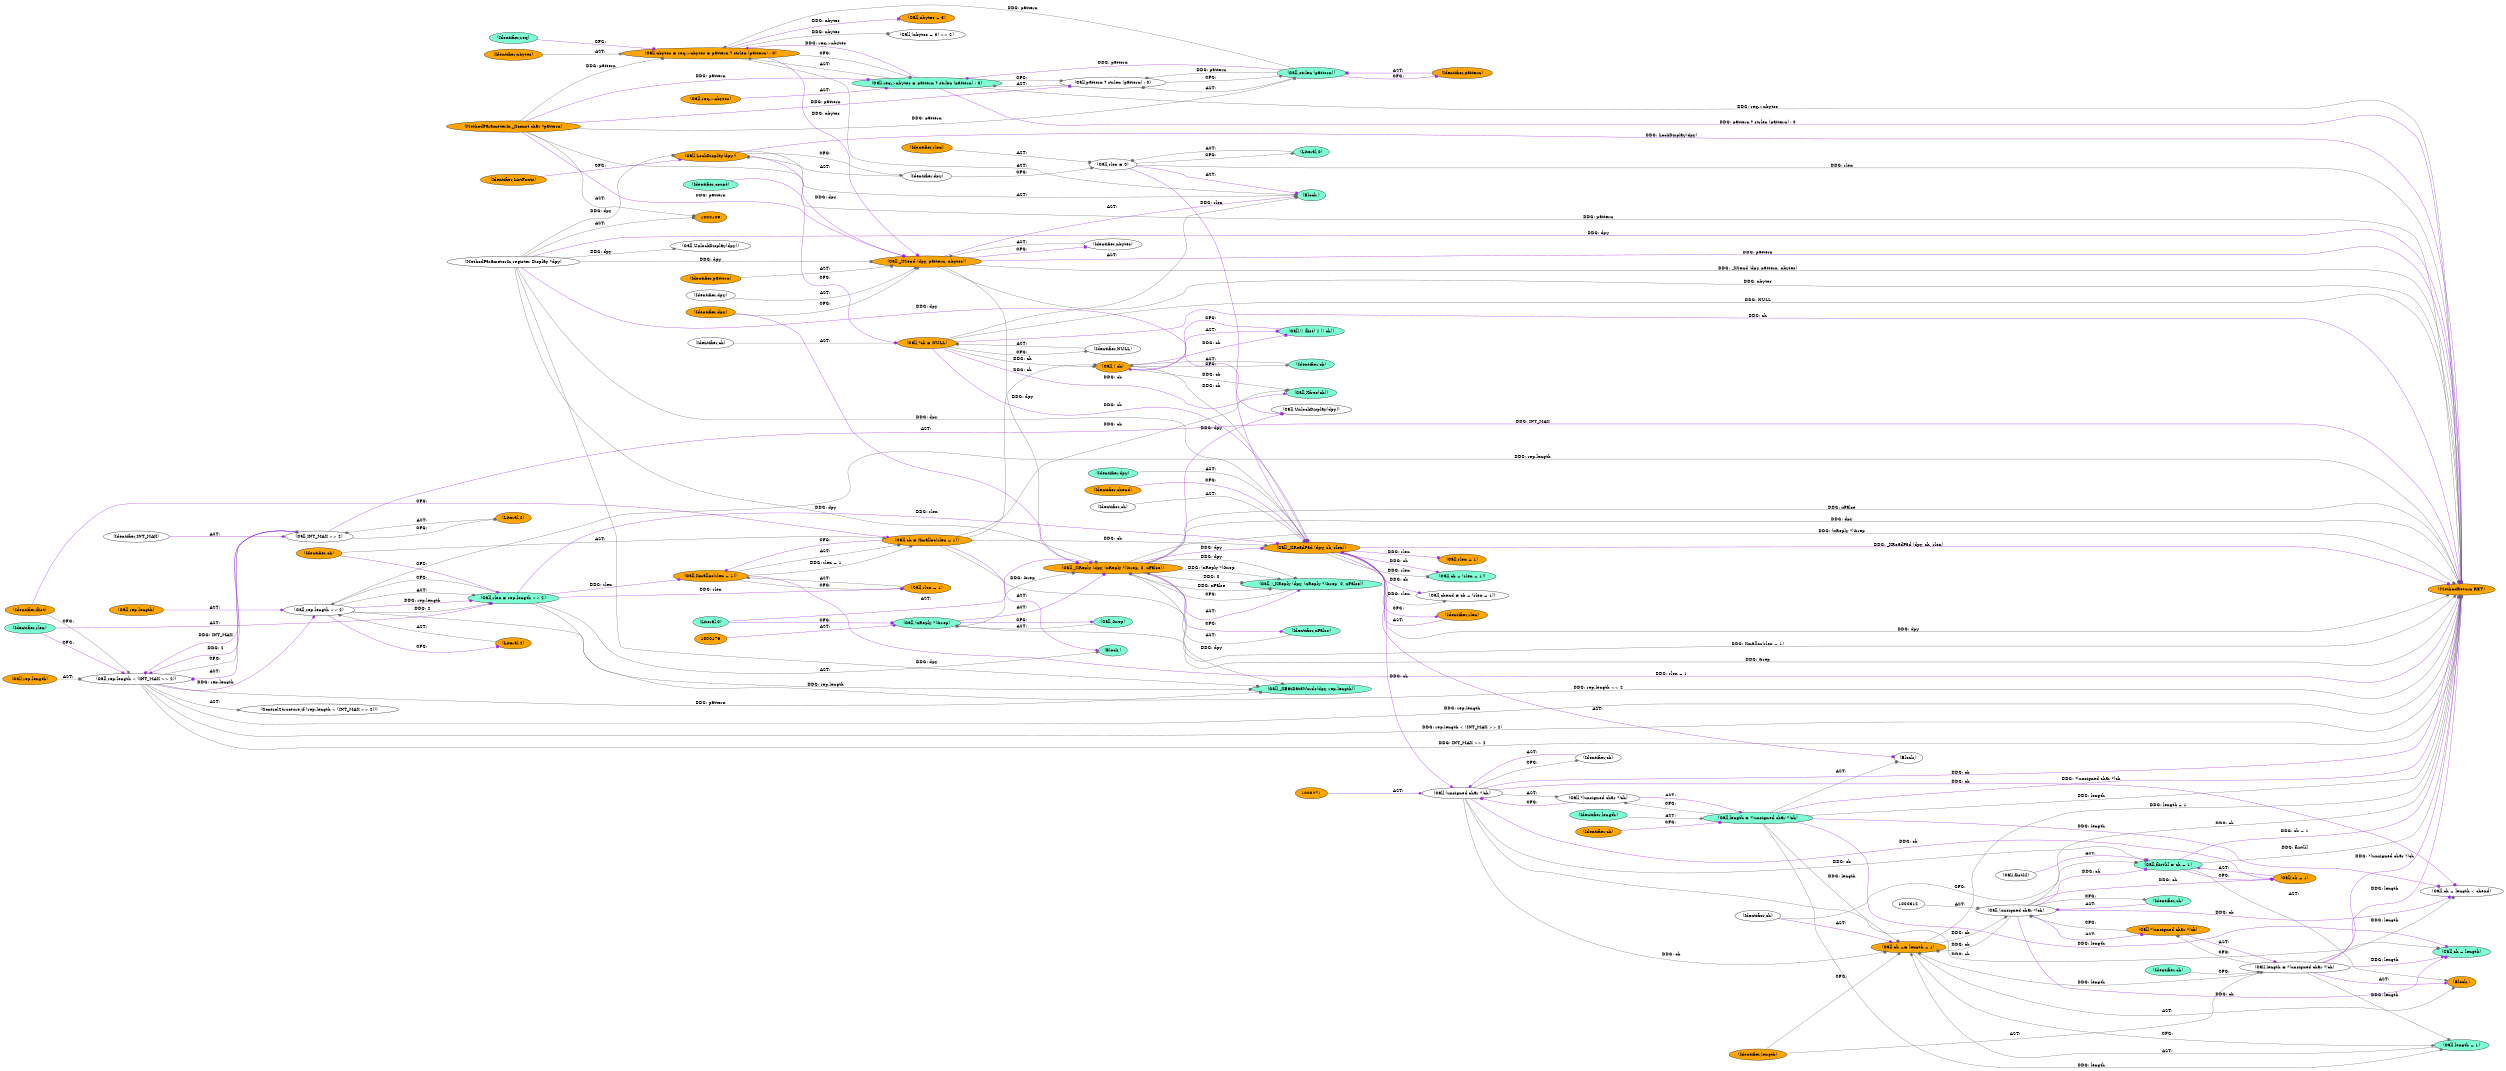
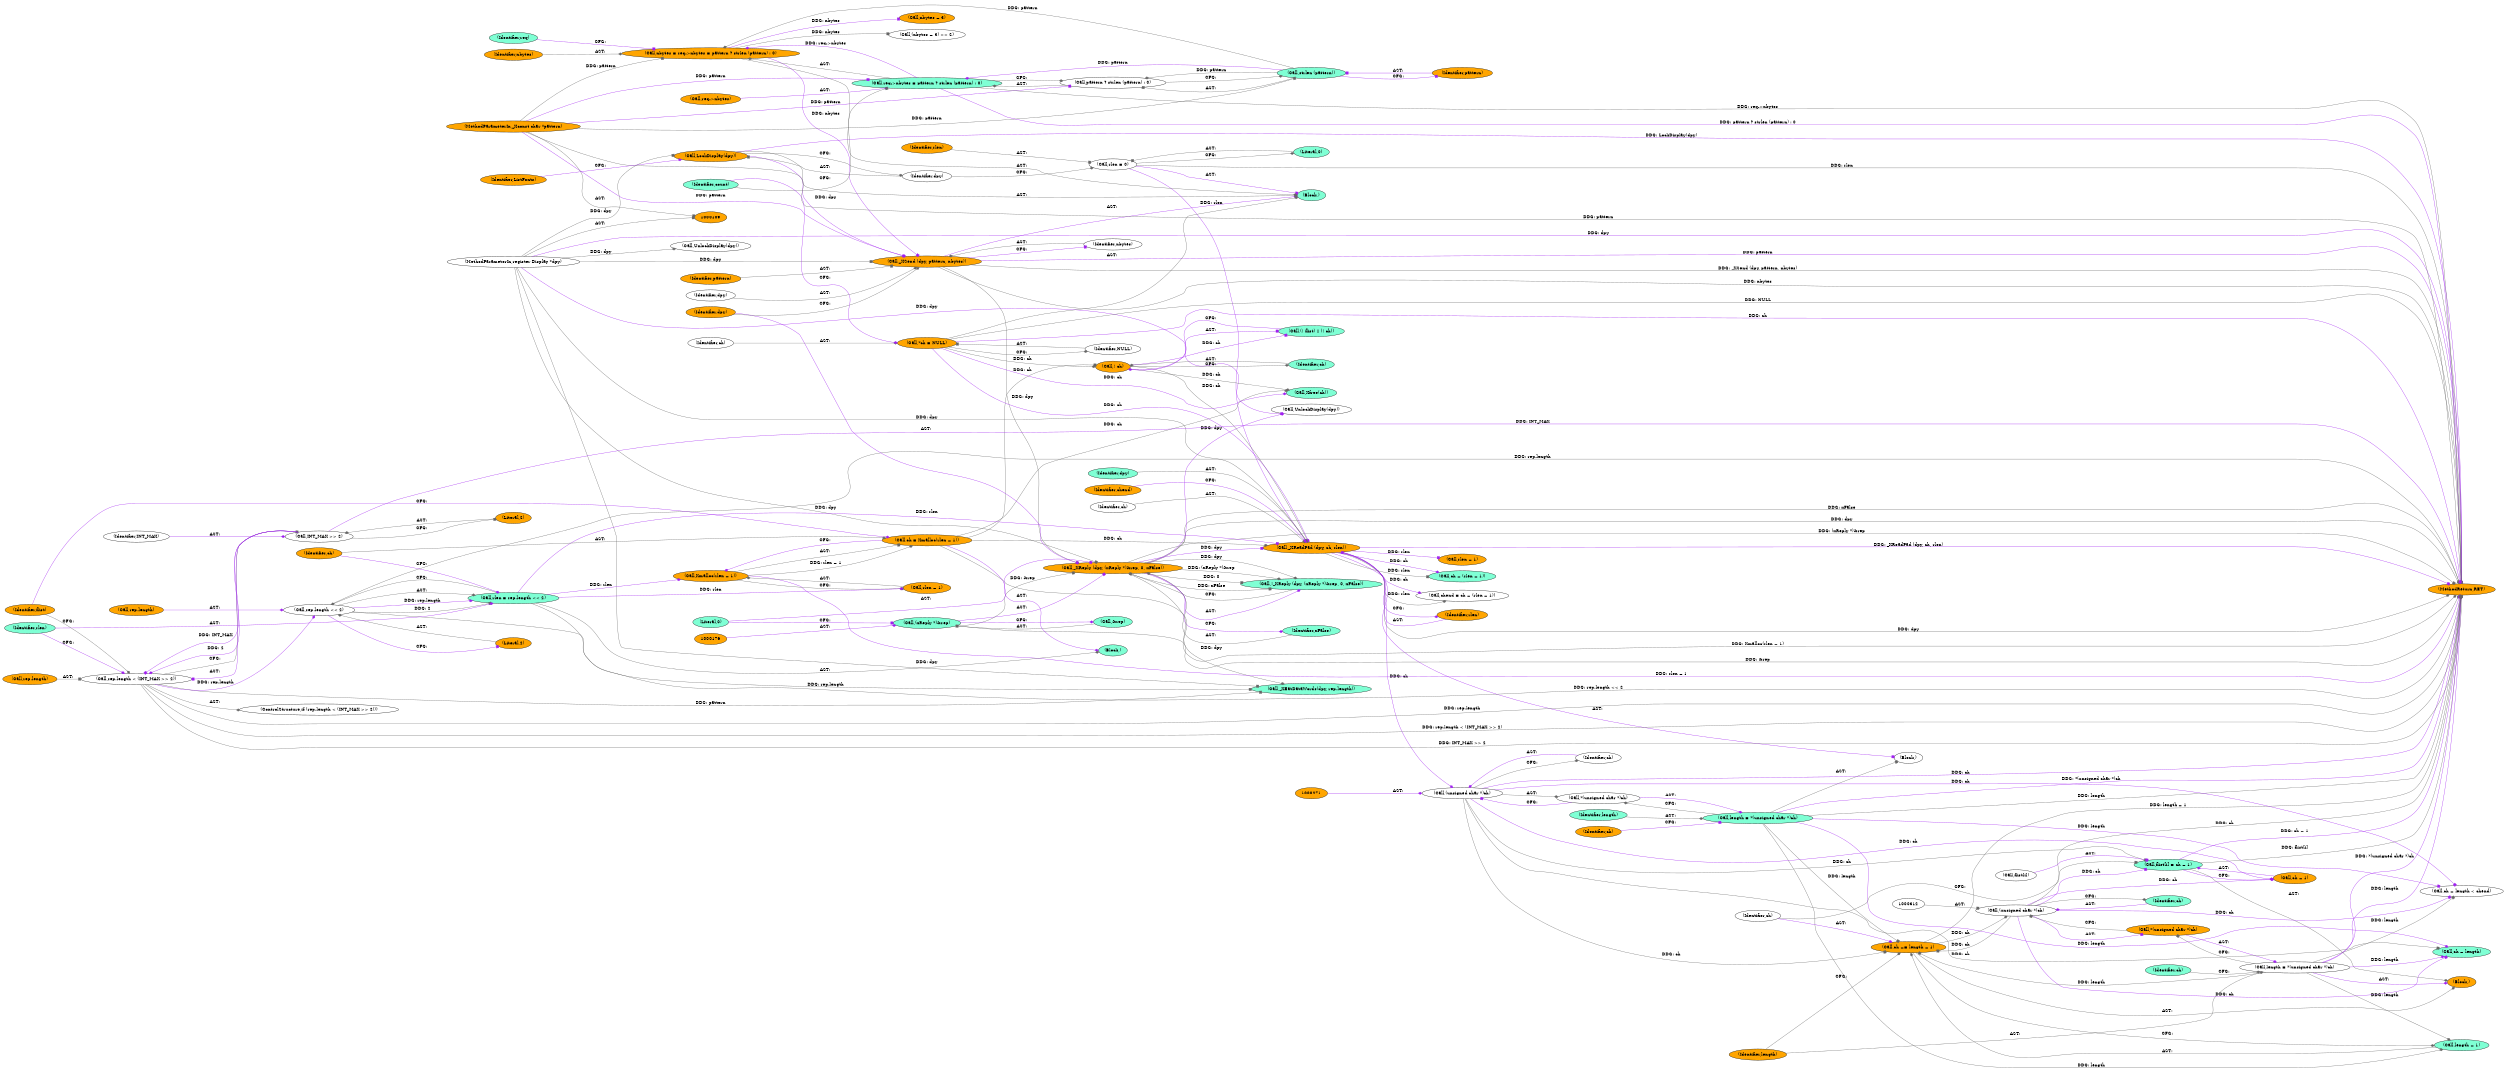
edge "(Call,nbytes = req->nbytes = pattern ? strlen (pattern) : 0)" -> "(Call,req->nbytes = pattern ? strlen (pattern) : 0)": now "(Identifier,count)" -> "(Call,req->nbytes = pattern ? strlen (pattern) : 0)"
